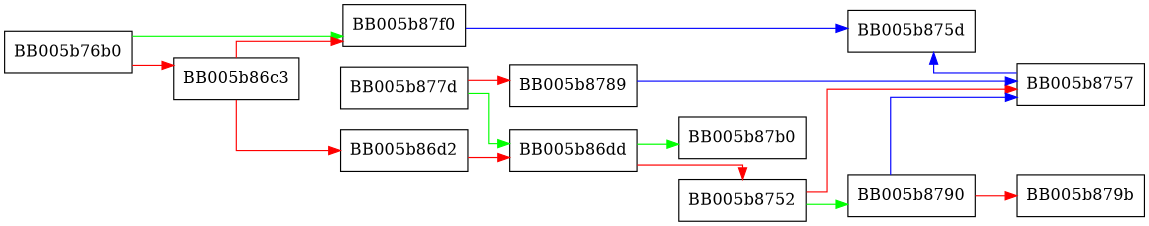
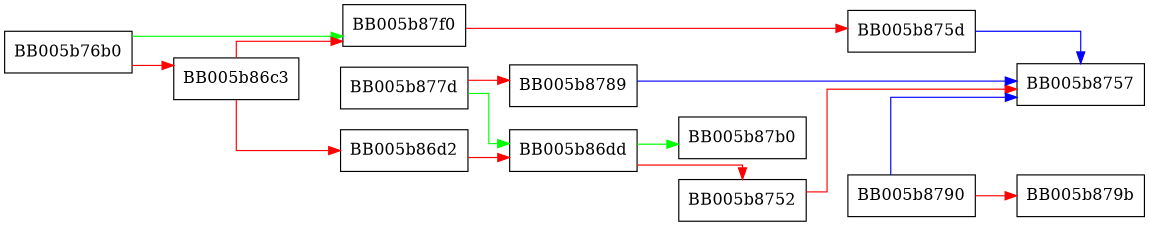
edge "BB005b87f0" -> "BB005b875d": color blue -> red
edge "BB005b8757" -> "BB005b875d": reversed
edge "BB005b8752" -> "BB005b8790": removed
